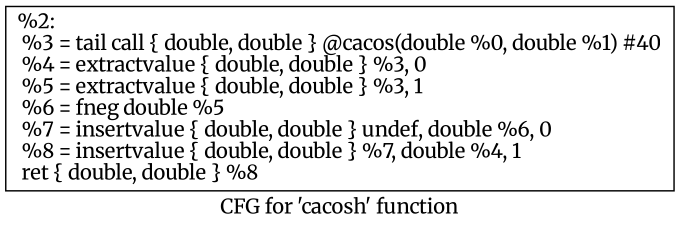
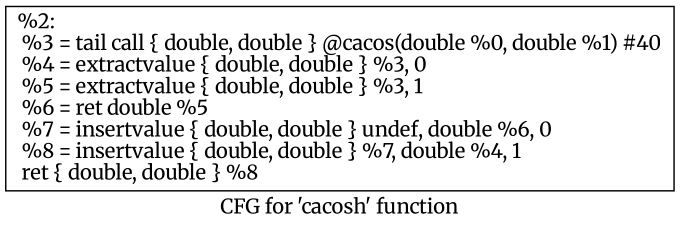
node "%2:": text "%6 = fneg double %5" -> "%6 = ret double %5"
